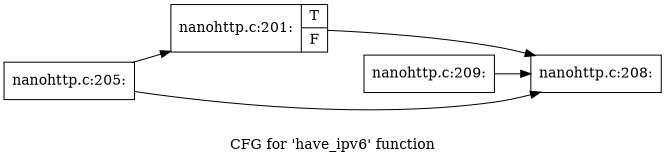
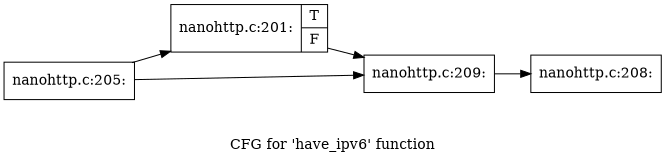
edge "nanohttp.c:201:" -> "nanohttp.c:208:": now "nanohttp.c:201:" -> "nanohttp.c:209:"
edge "nanohttp.c:205:" -> "nanohttp.c:208:": now "nanohttp.c:205:" -> "nanohttp.c:209:"
